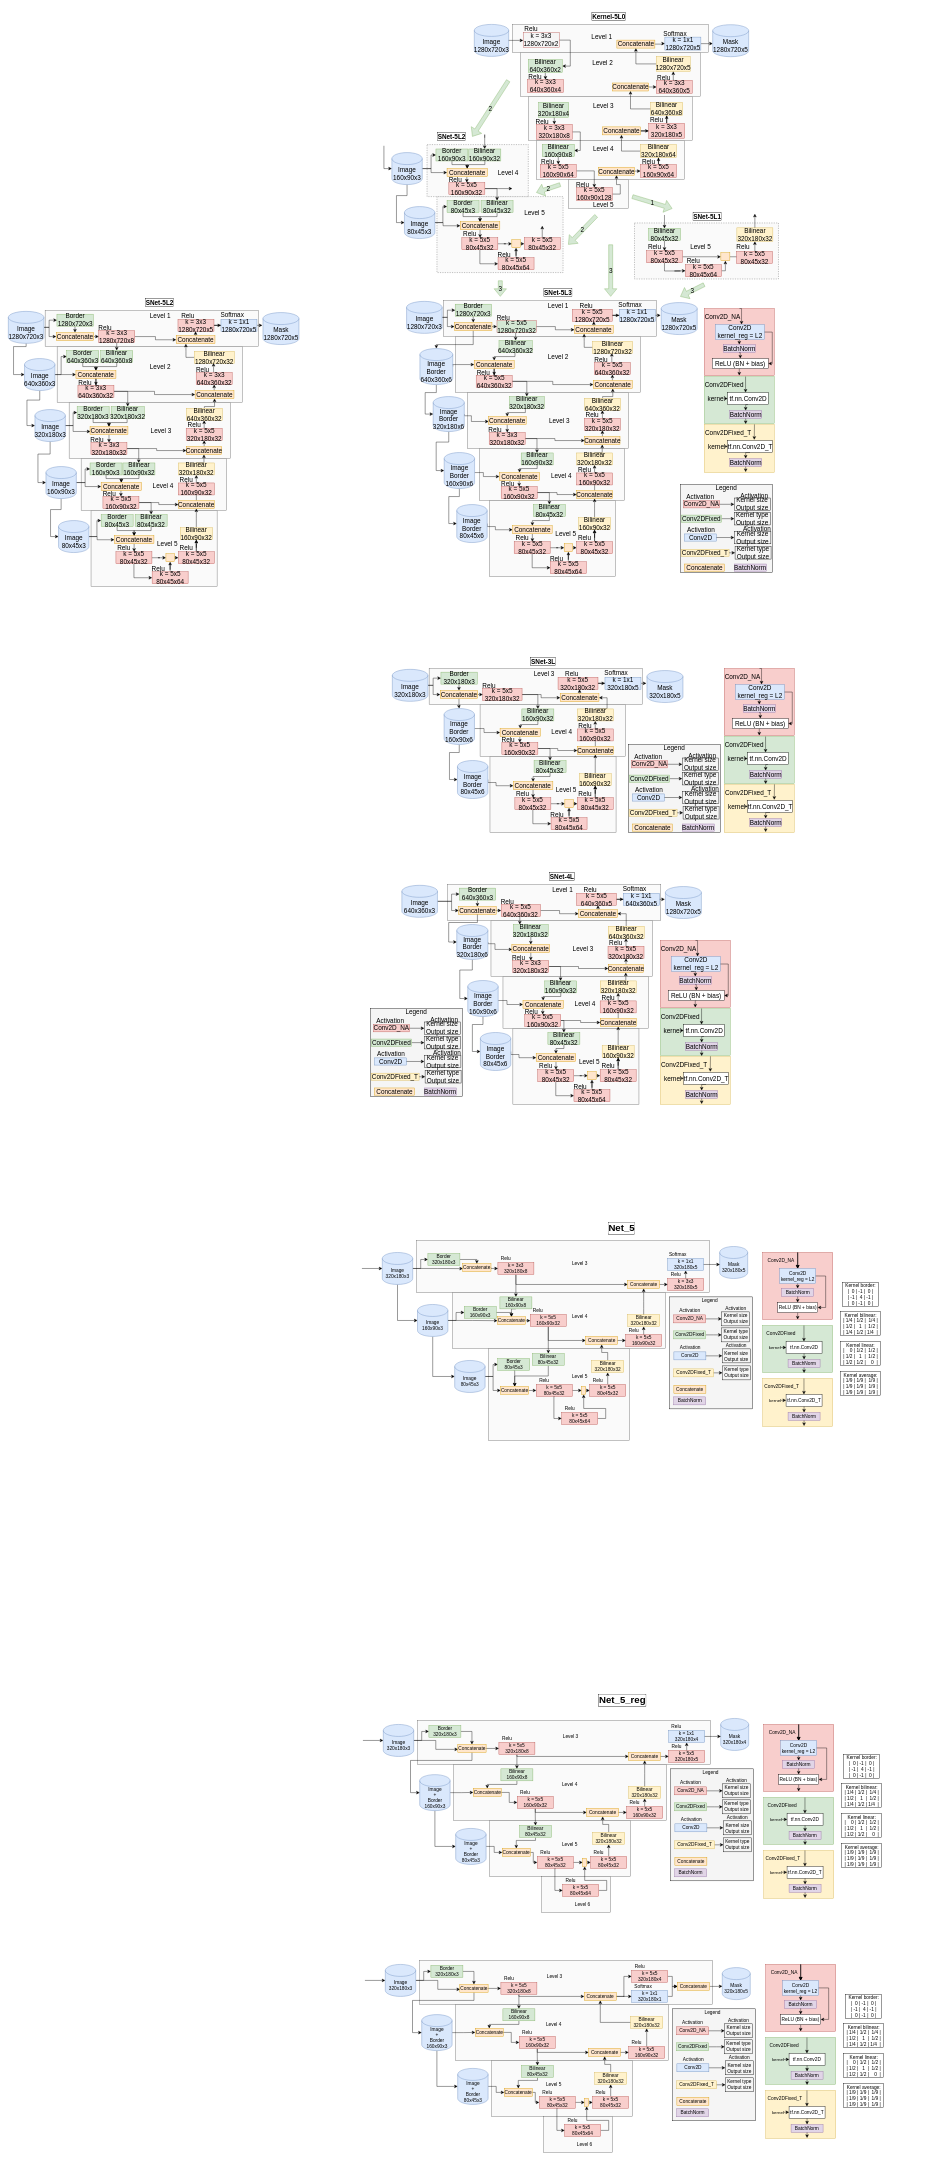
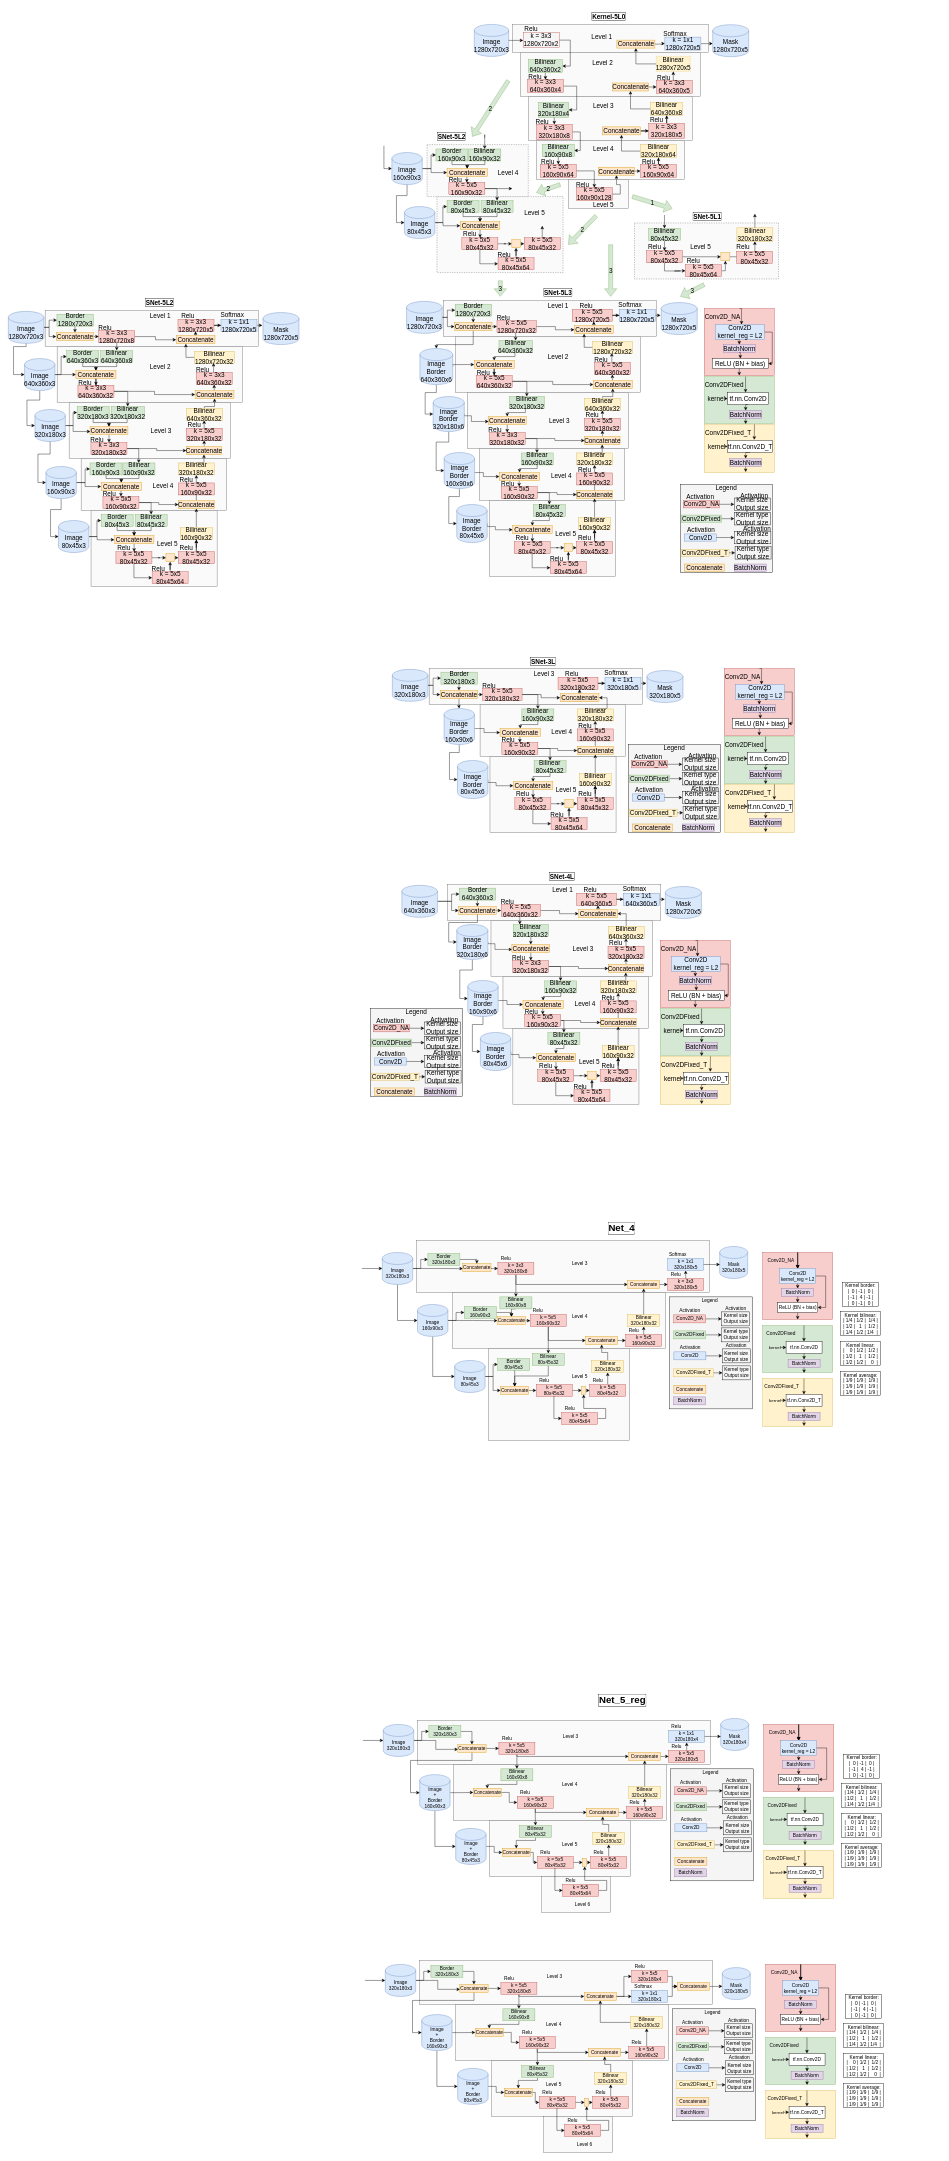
node "Bilinear1280x720x5": style solid -> dashed
edge "k = 3x3640x360x4" -> "Bilinear320x180x4": added
node "k = 5x51280x720x32": fillcolor #d5e8d4 -> #f8cecc
node "Net_5": label "Net_5" -> "Net_4"
